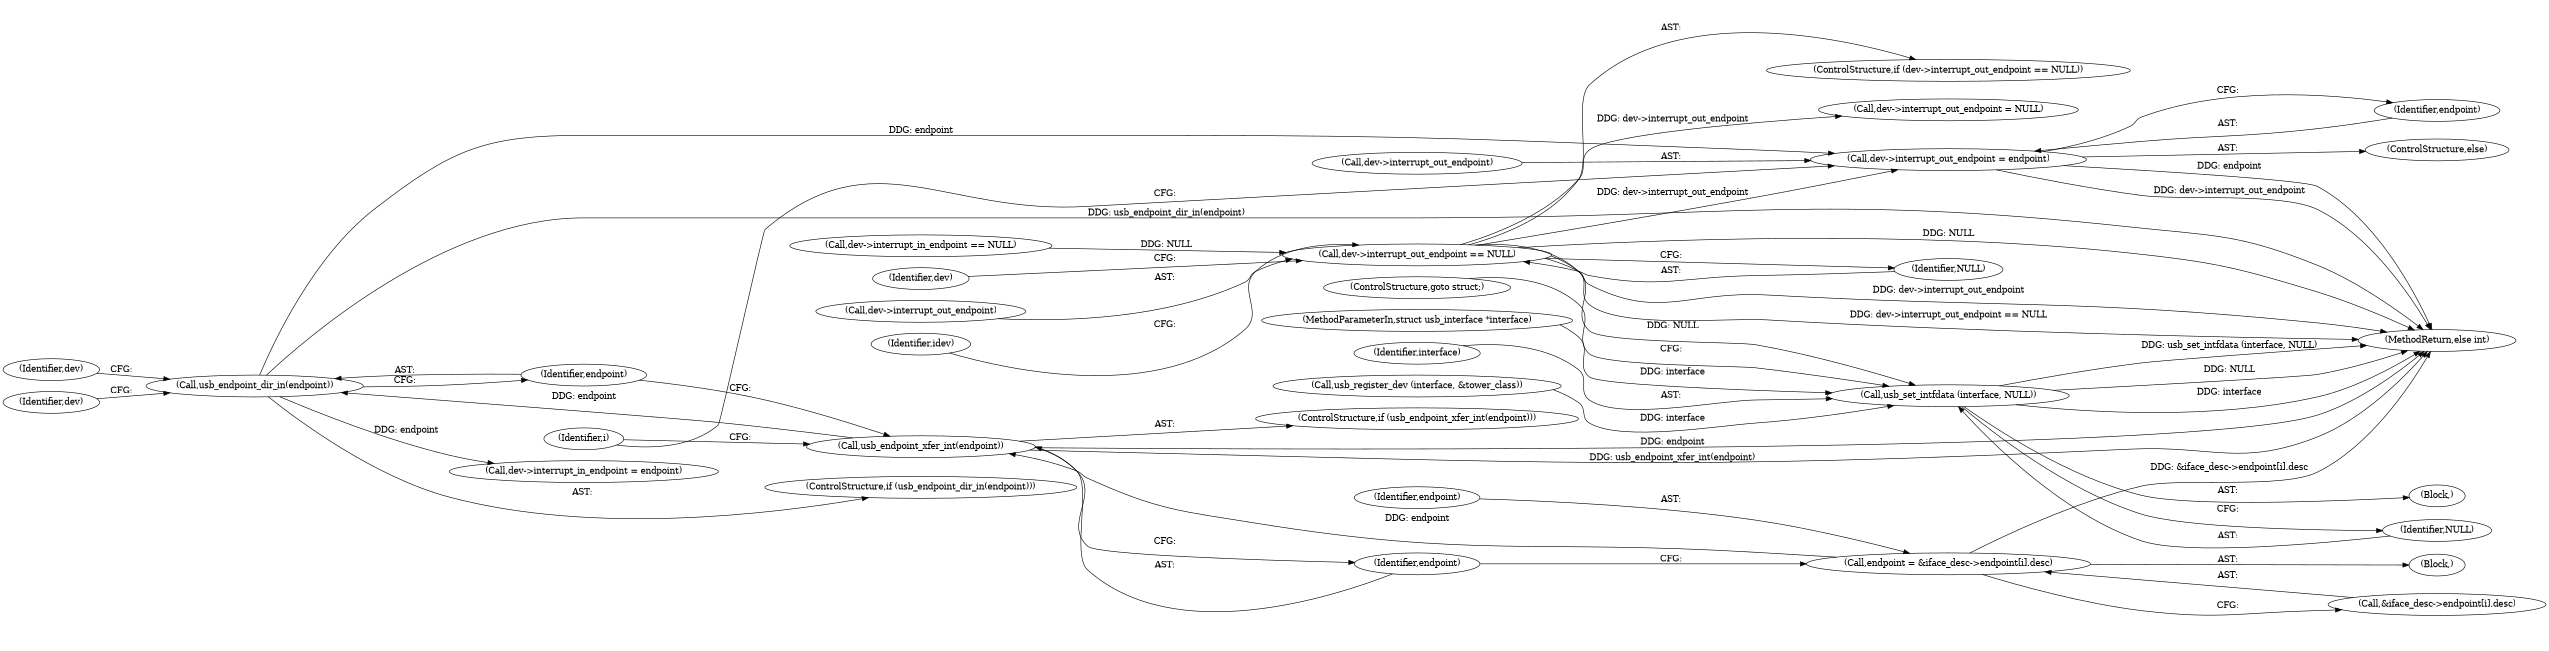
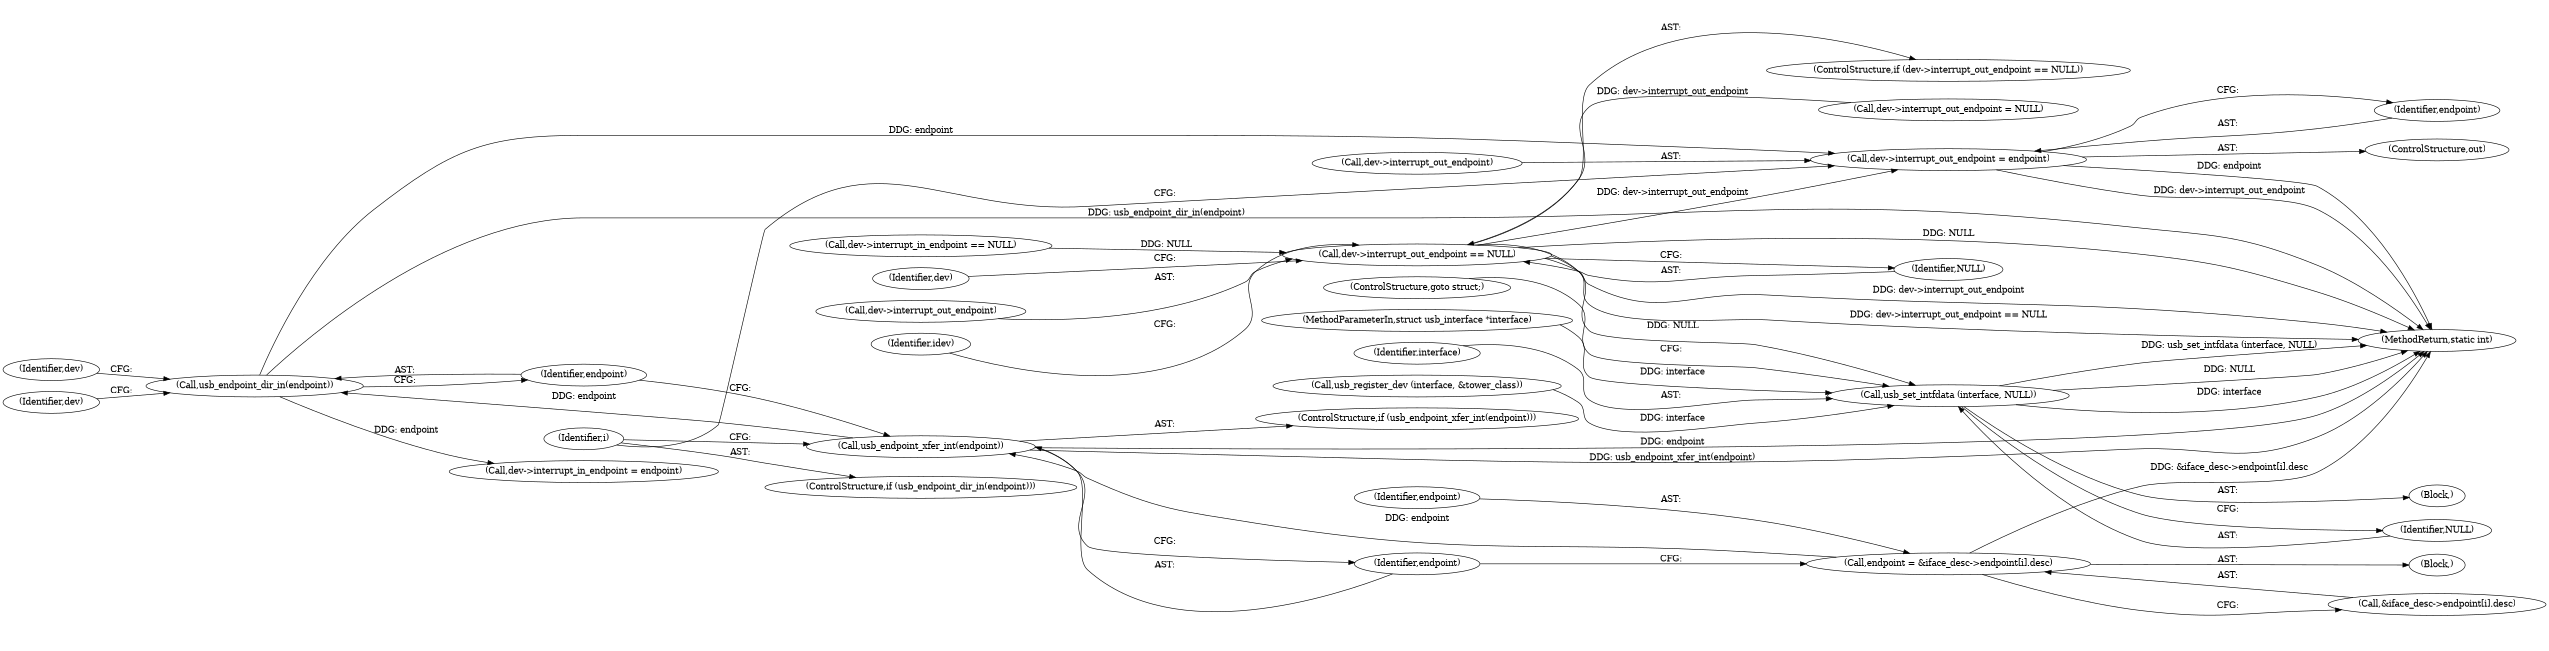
edge "(Call,dev->interrupt_out_endpoint == NULL)" -> "(Call,dev->interrupt_out_endpoint = NULL)": reversed
node "(ControlStructure,else)": label "(ControlStructure,else)" -> "(ControlStructure,out)"
node "(MethodReturn,else int)": label "(MethodReturn,else int)" -> "(MethodReturn,static int)"
edge "(Call,usb_endpoint_dir_in(endpoint))" -> "(ControlStructure,if (usb_endpoint_dir_in(endpoint)))": now "(Identifier,i)" -> "(ControlStructure,if (usb_endpoint_dir_in(endpoint)))"
